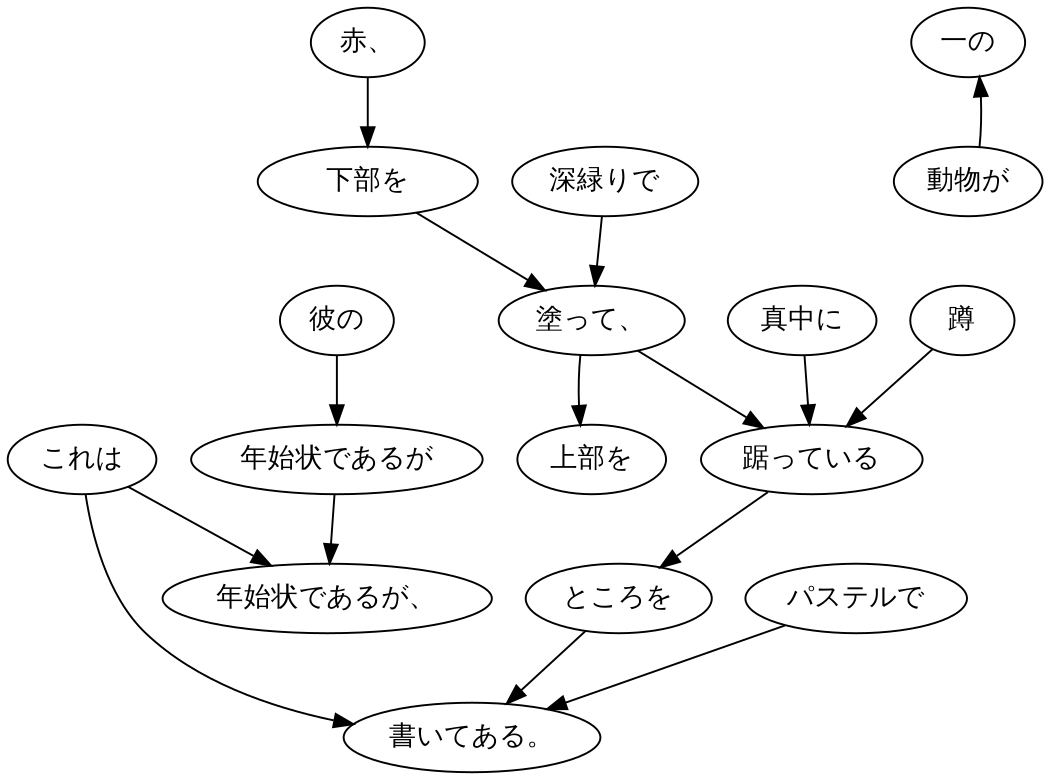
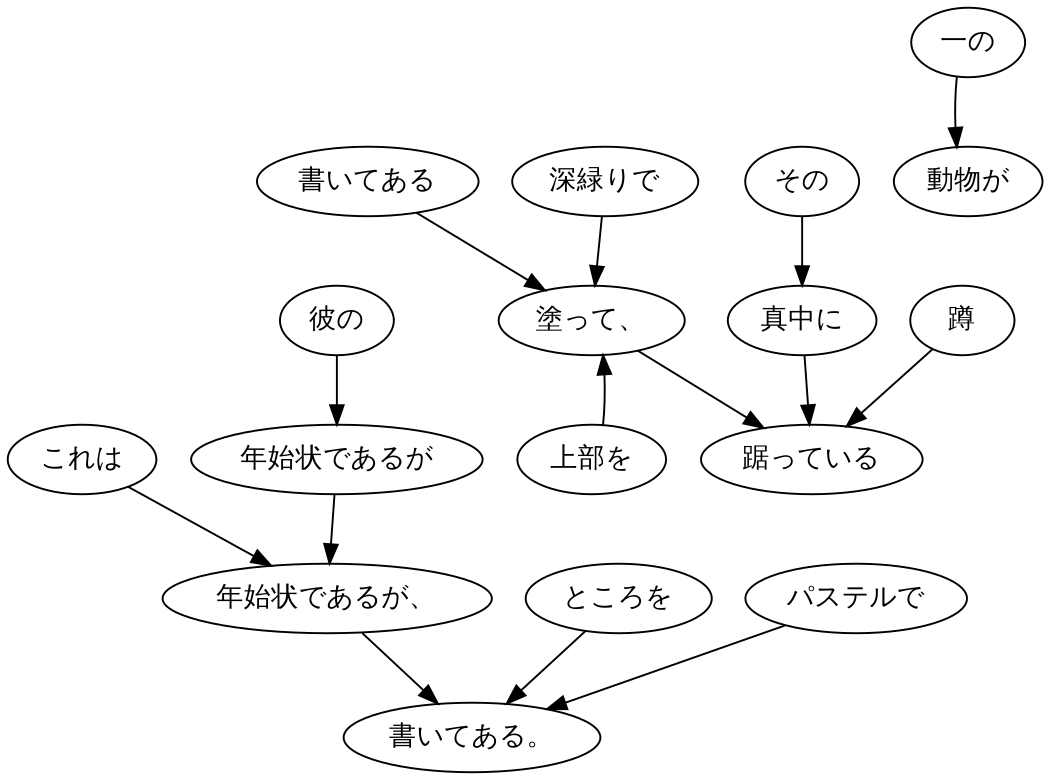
node "赤、": removed
edge "動物が" -> "一の": reversed
node "下部を": label "下部を" -> "書いてある"
node "その": added
edge "塗って、" -> "上部を": reversed
edge "踞っている" -> "ところを": removed
edge "これは" -> "書いてある。": now "年始状であるが、" -> "書いてある。"
